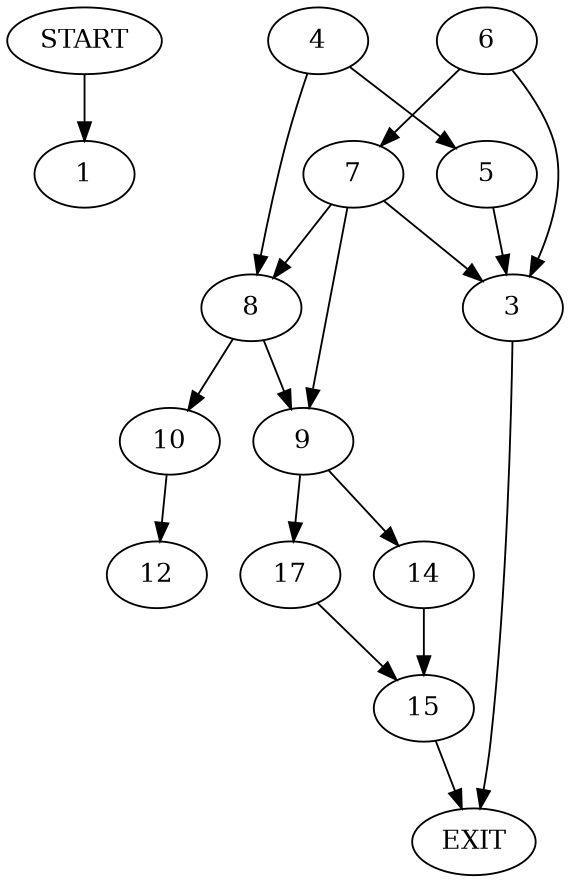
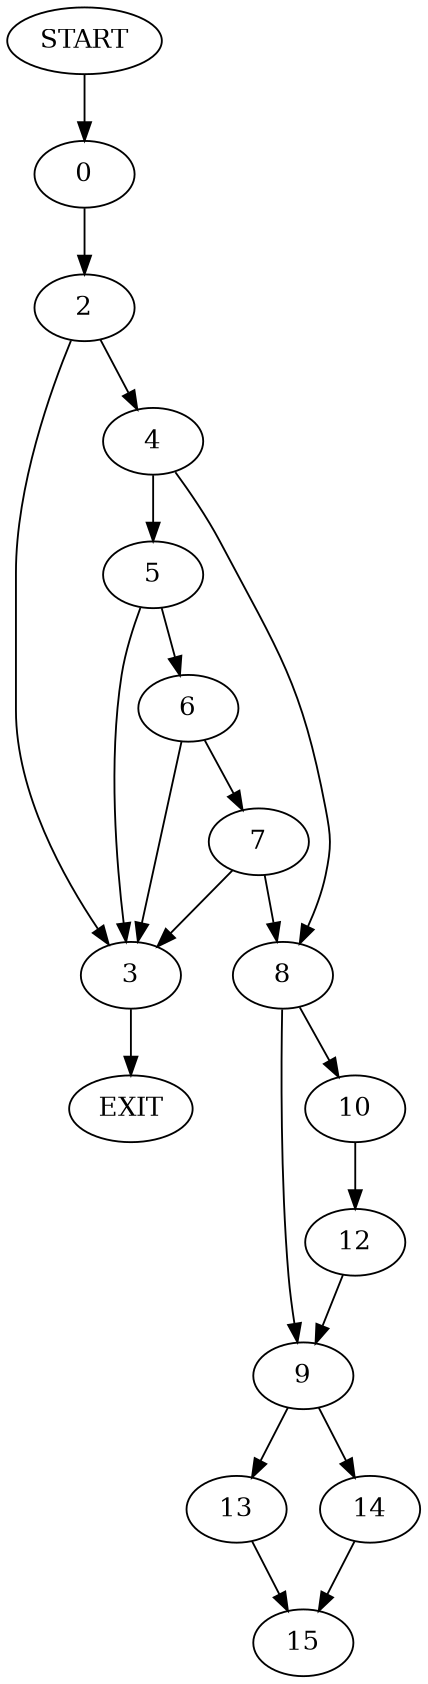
node "1": label "1" -> "0"
edge "7" -> "9": now "12" -> "9"
node "2": added
node "17": label "17" -> "13"
edge "5" -> "6": added
edge "15" -> "EXIT": removed
